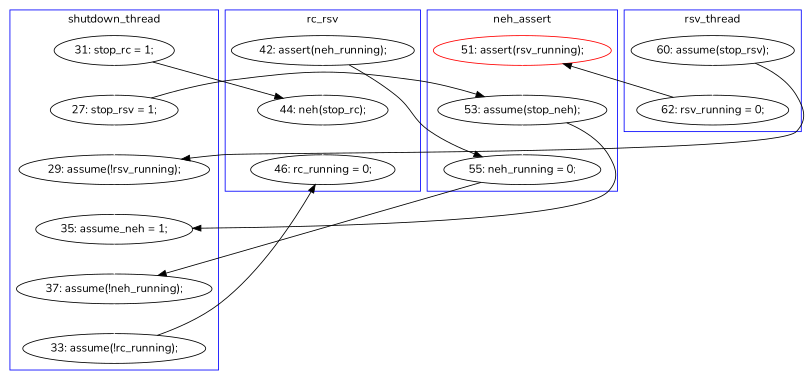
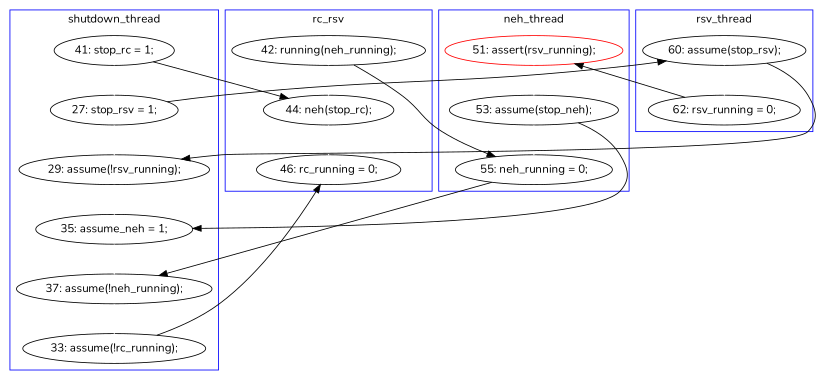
cluster "neh_assert": label "neh_assert" -> "neh_thread"
node "31: stop_rc = 1;": label "31: stop_rc = 1;" -> "41: stop_rc = 1;"
node "42: assert(neh_running);": label "42: assert(neh_running);" -> "42: running(neh_running);"
edge "27: stop_rsv = 1;" -> "53: assume(stop_neh);": now "27: stop_rsv = 1;" -> "60: assume(stop_rsv);"
